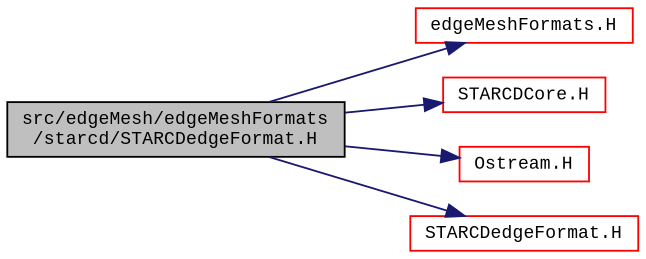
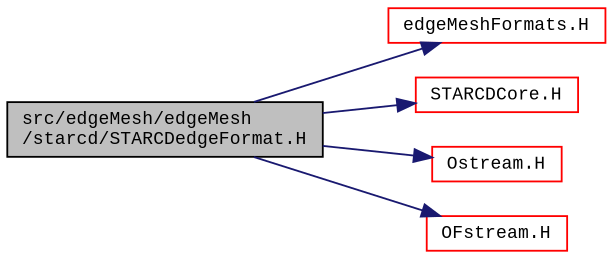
node "src/edgeMesh/edgeMeshFormats /starcd/STARCDedgeFormat.H": label "src/edgeMesh/edgeMeshFormats /starcd/STARCDedgeFormat.H" -> "src/edgeMesh/edgeMesh /starcd/STARCDedgeFormat.H"
node "STARCDedgeFormat.H": label "STARCDedgeFormat.H" -> "OFstream.H"
